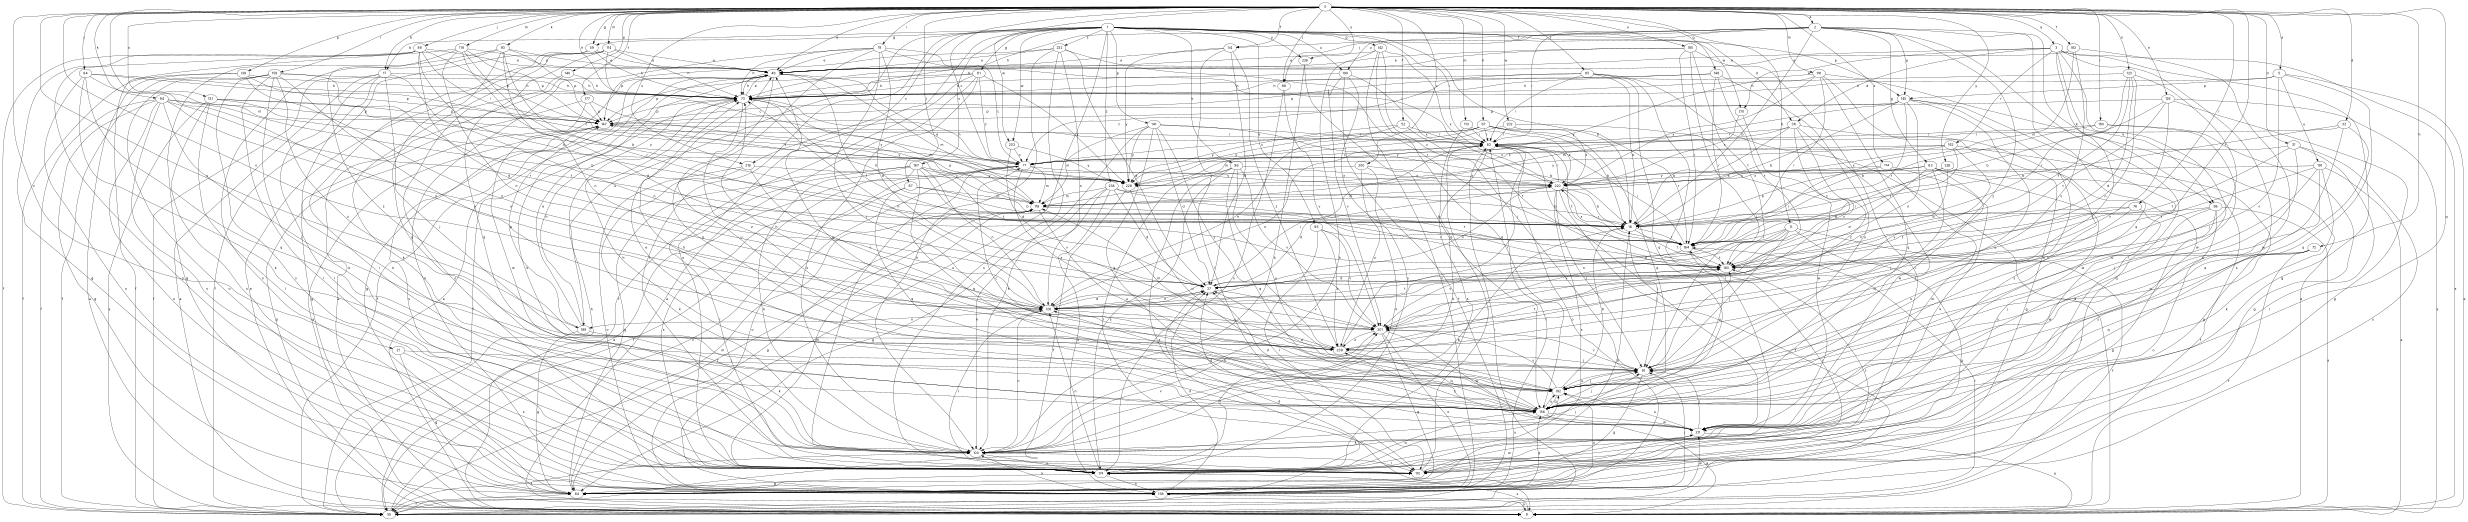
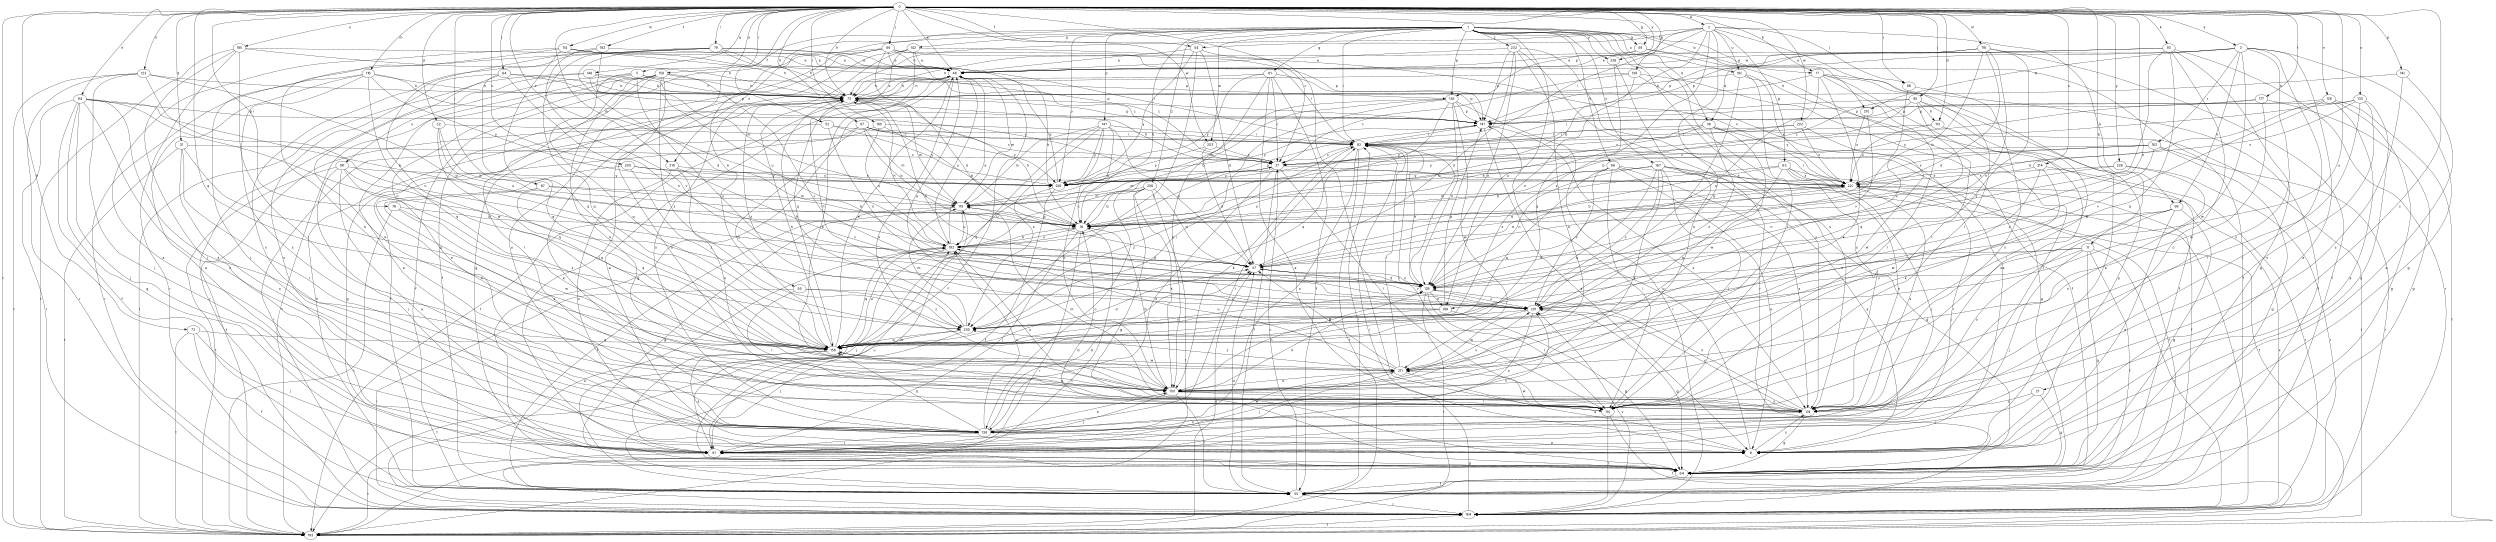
edge "1" -> "229": added, label "y"
edge "85" -> "73": now "85" -> "113"
edge "98" -> "192": now "18" -> "192"
